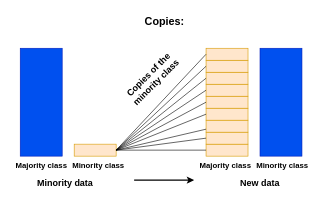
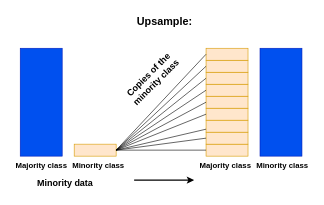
node "Copies:": label "Copies:" -> "Upsample:"
node "New data": removed
